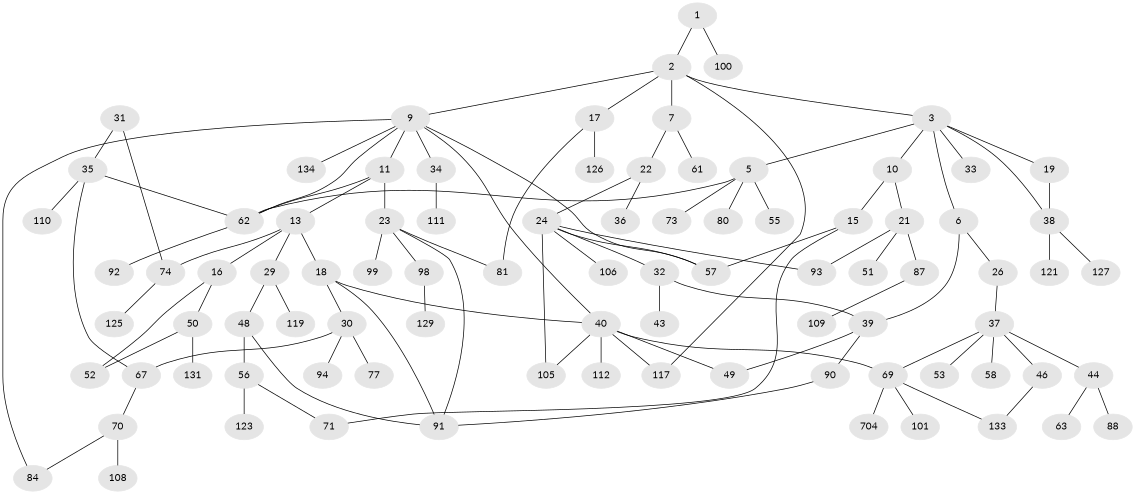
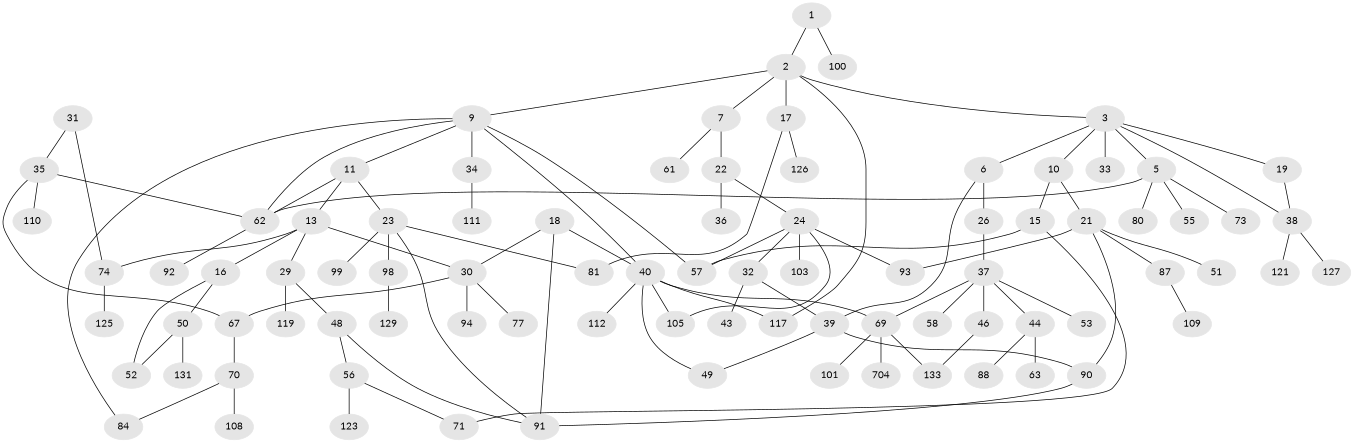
node "134": removed
edge "13" -- "18": now "13" -- "30"
node "106": label "106" -> "103"
edge "21" -- "90": added
